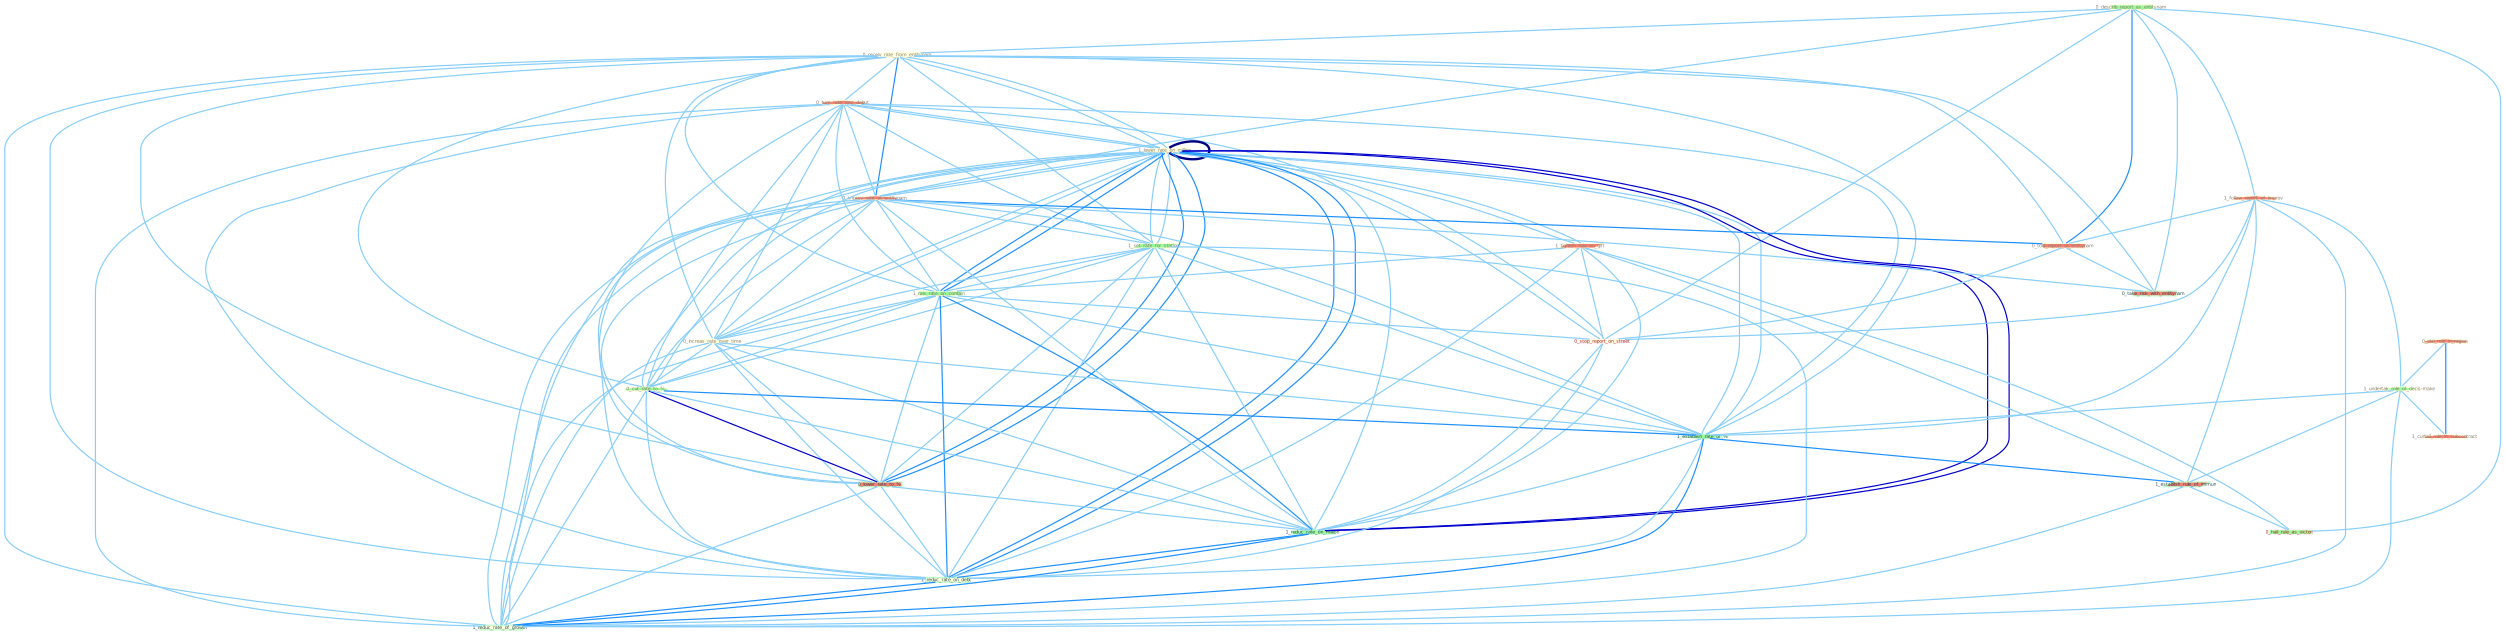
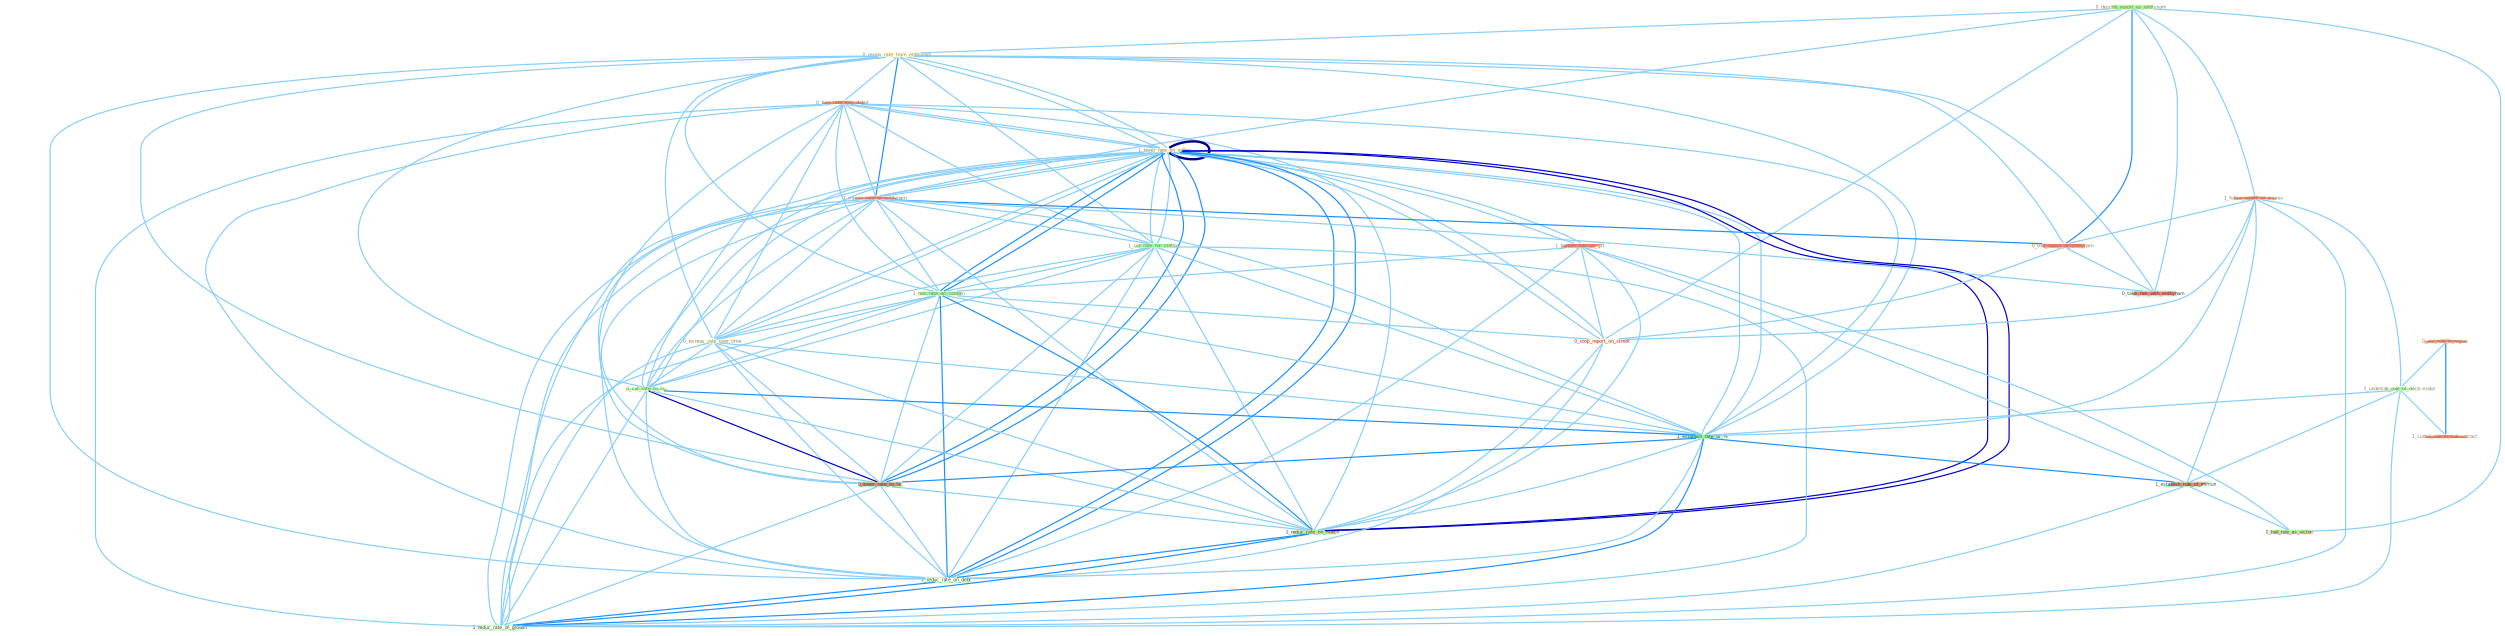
edge "0_receiv_rate_from_entitynam" -- "1_reduc_rate_of_growth": removed
edge "1_establish_rate_of_%" -- "0_lower_rate_to_%": added
node "1_reduc_rate_on_million": fontcolor #2f4f4f -> #b22222
